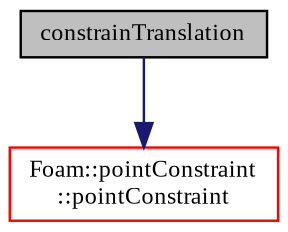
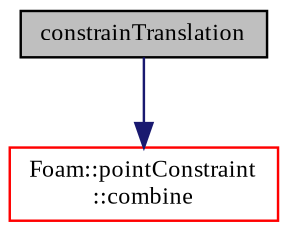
node "Foam::pointConstraint ::pointConstraint": label "Foam::pointConstraint ::pointConstraint" -> "Foam::pointConstraint ::combine"
